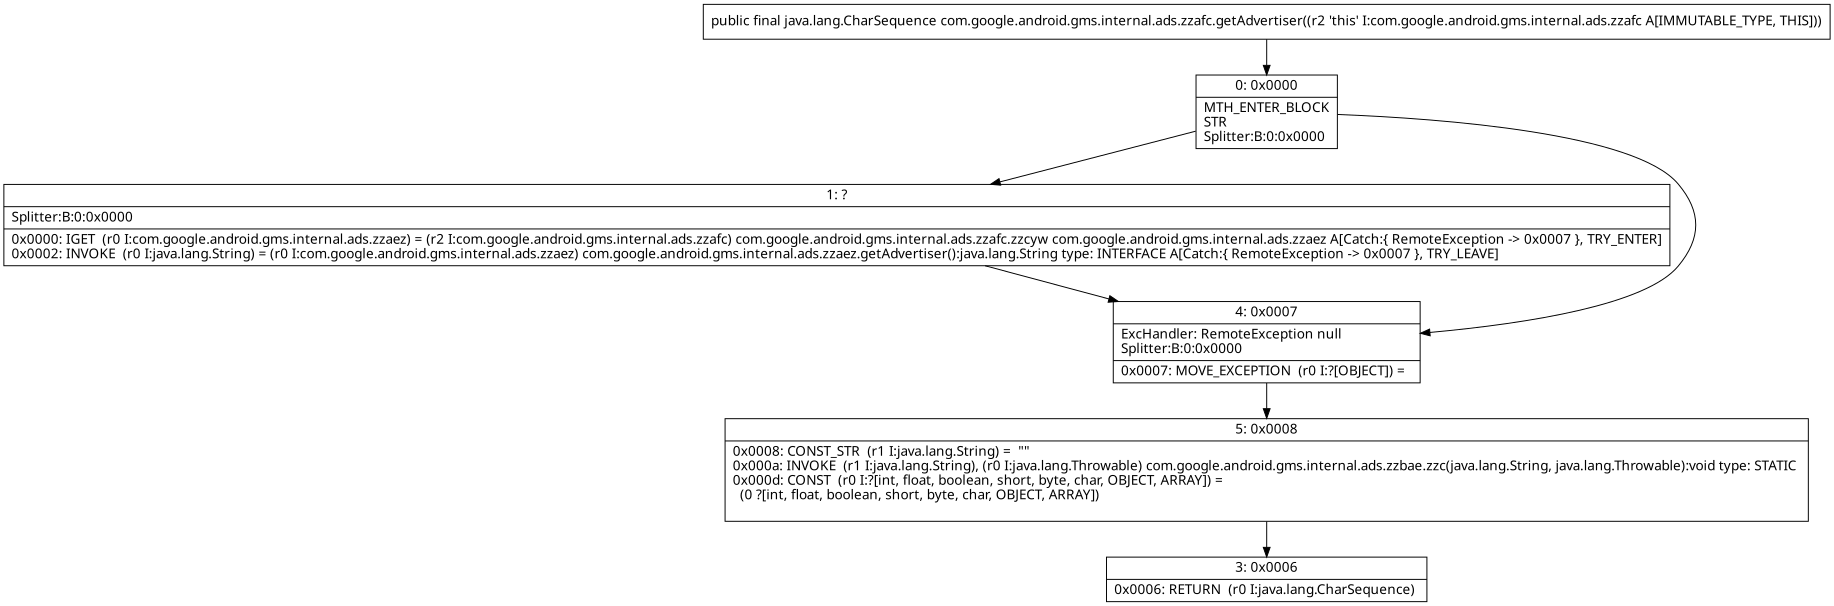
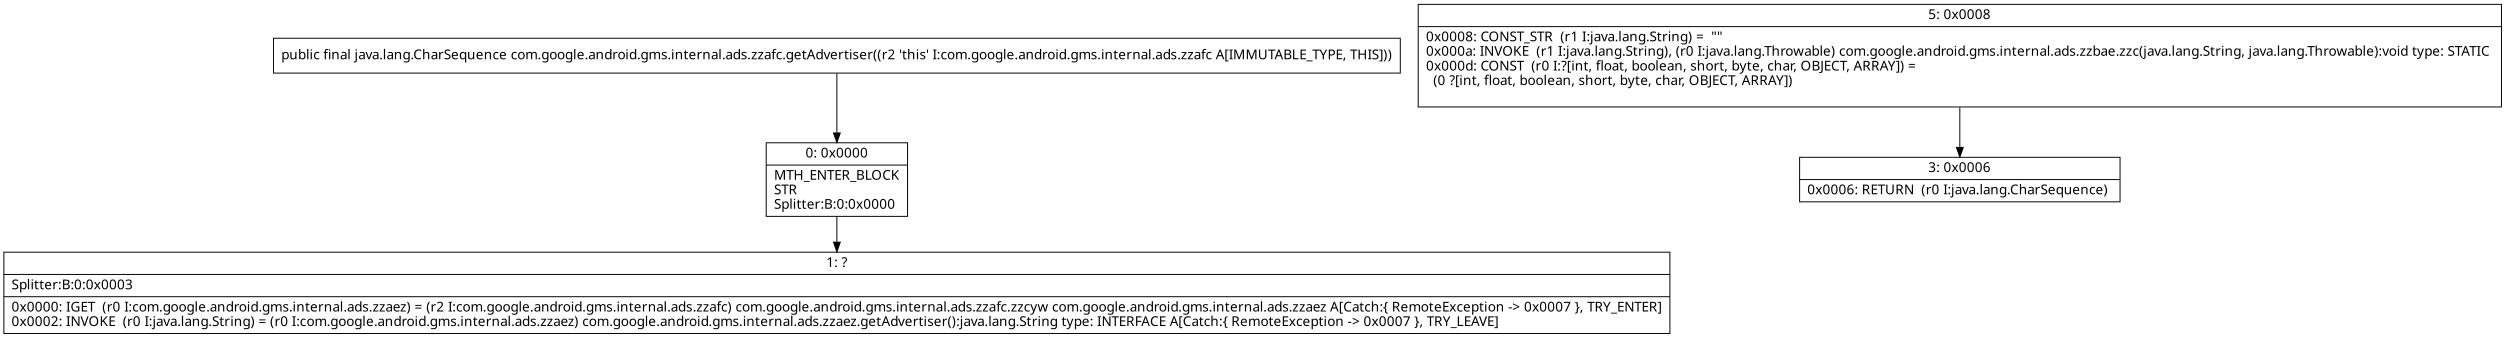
node "1: ?": text "Splitter:B:0:0x0000" -> "Splitter:B:0:0x0003"
node "4: 0x0007": removed
